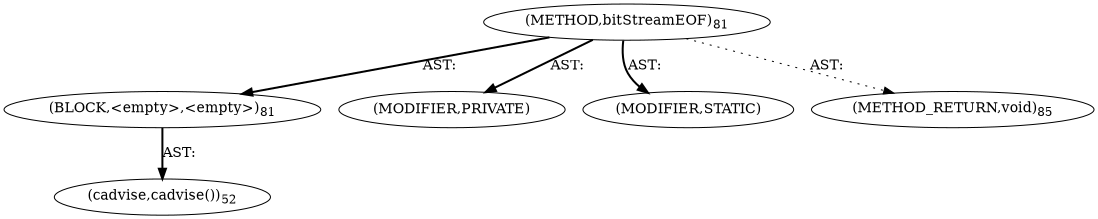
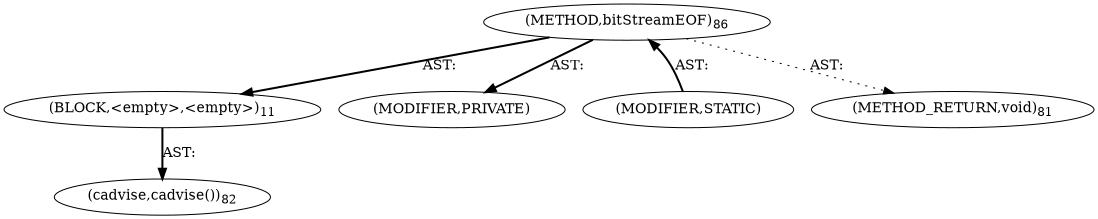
node "(METHOD,bitStreamEOF)": text "81" -> "86"
edge "(METHOD,bitStreamEOF)" -> "(MODIFIER,STATIC)": reversed
node "(BLOCK,<empty>,<empty>)": text "81" -> "11"
node "(METHOD_RETURN,void)": text "85" -> "81"
node "(cadvise,cadvise())": text "52" -> "82"
